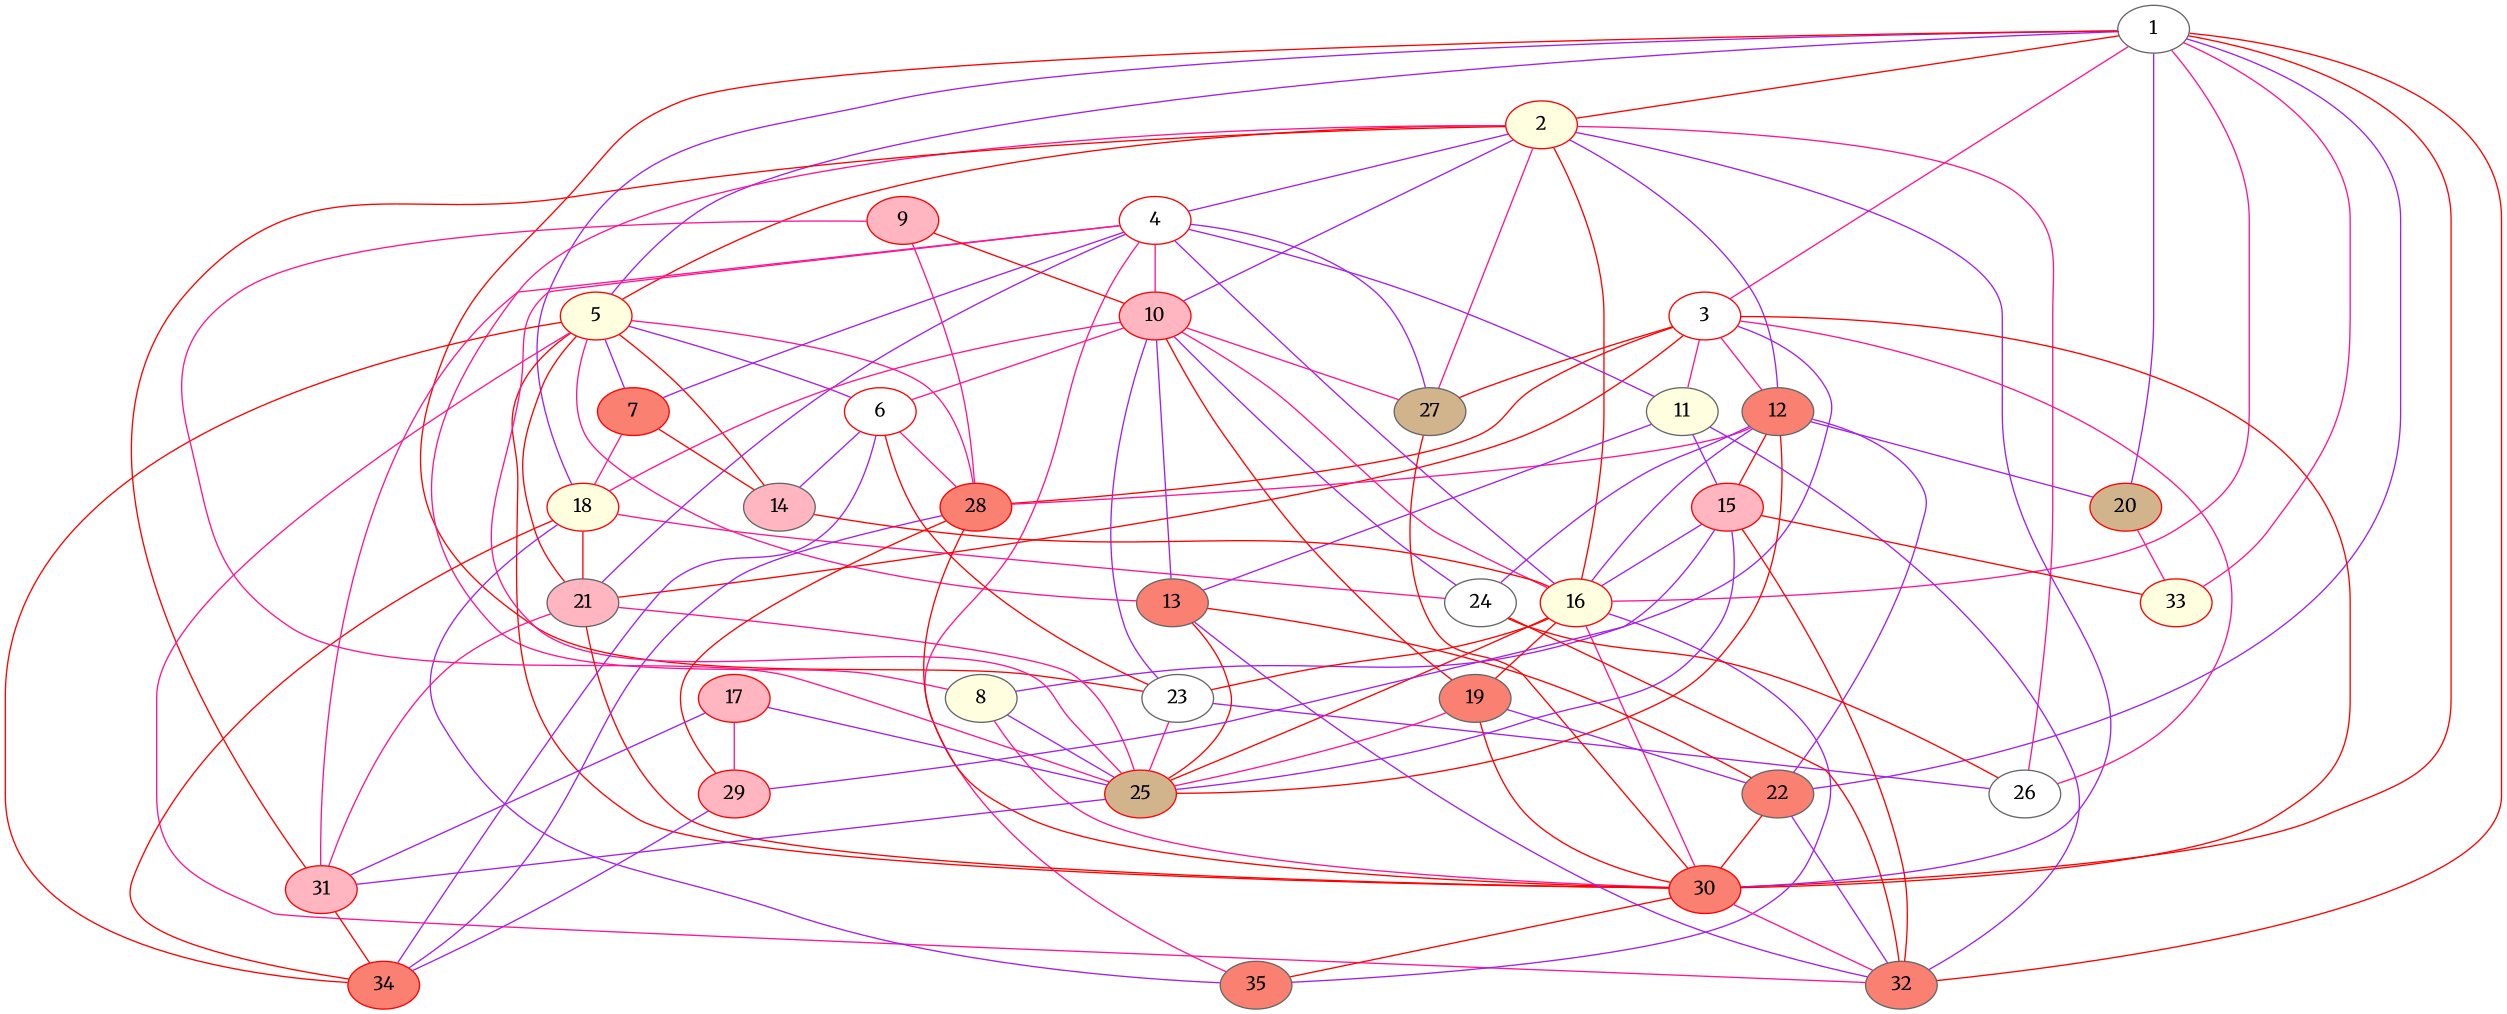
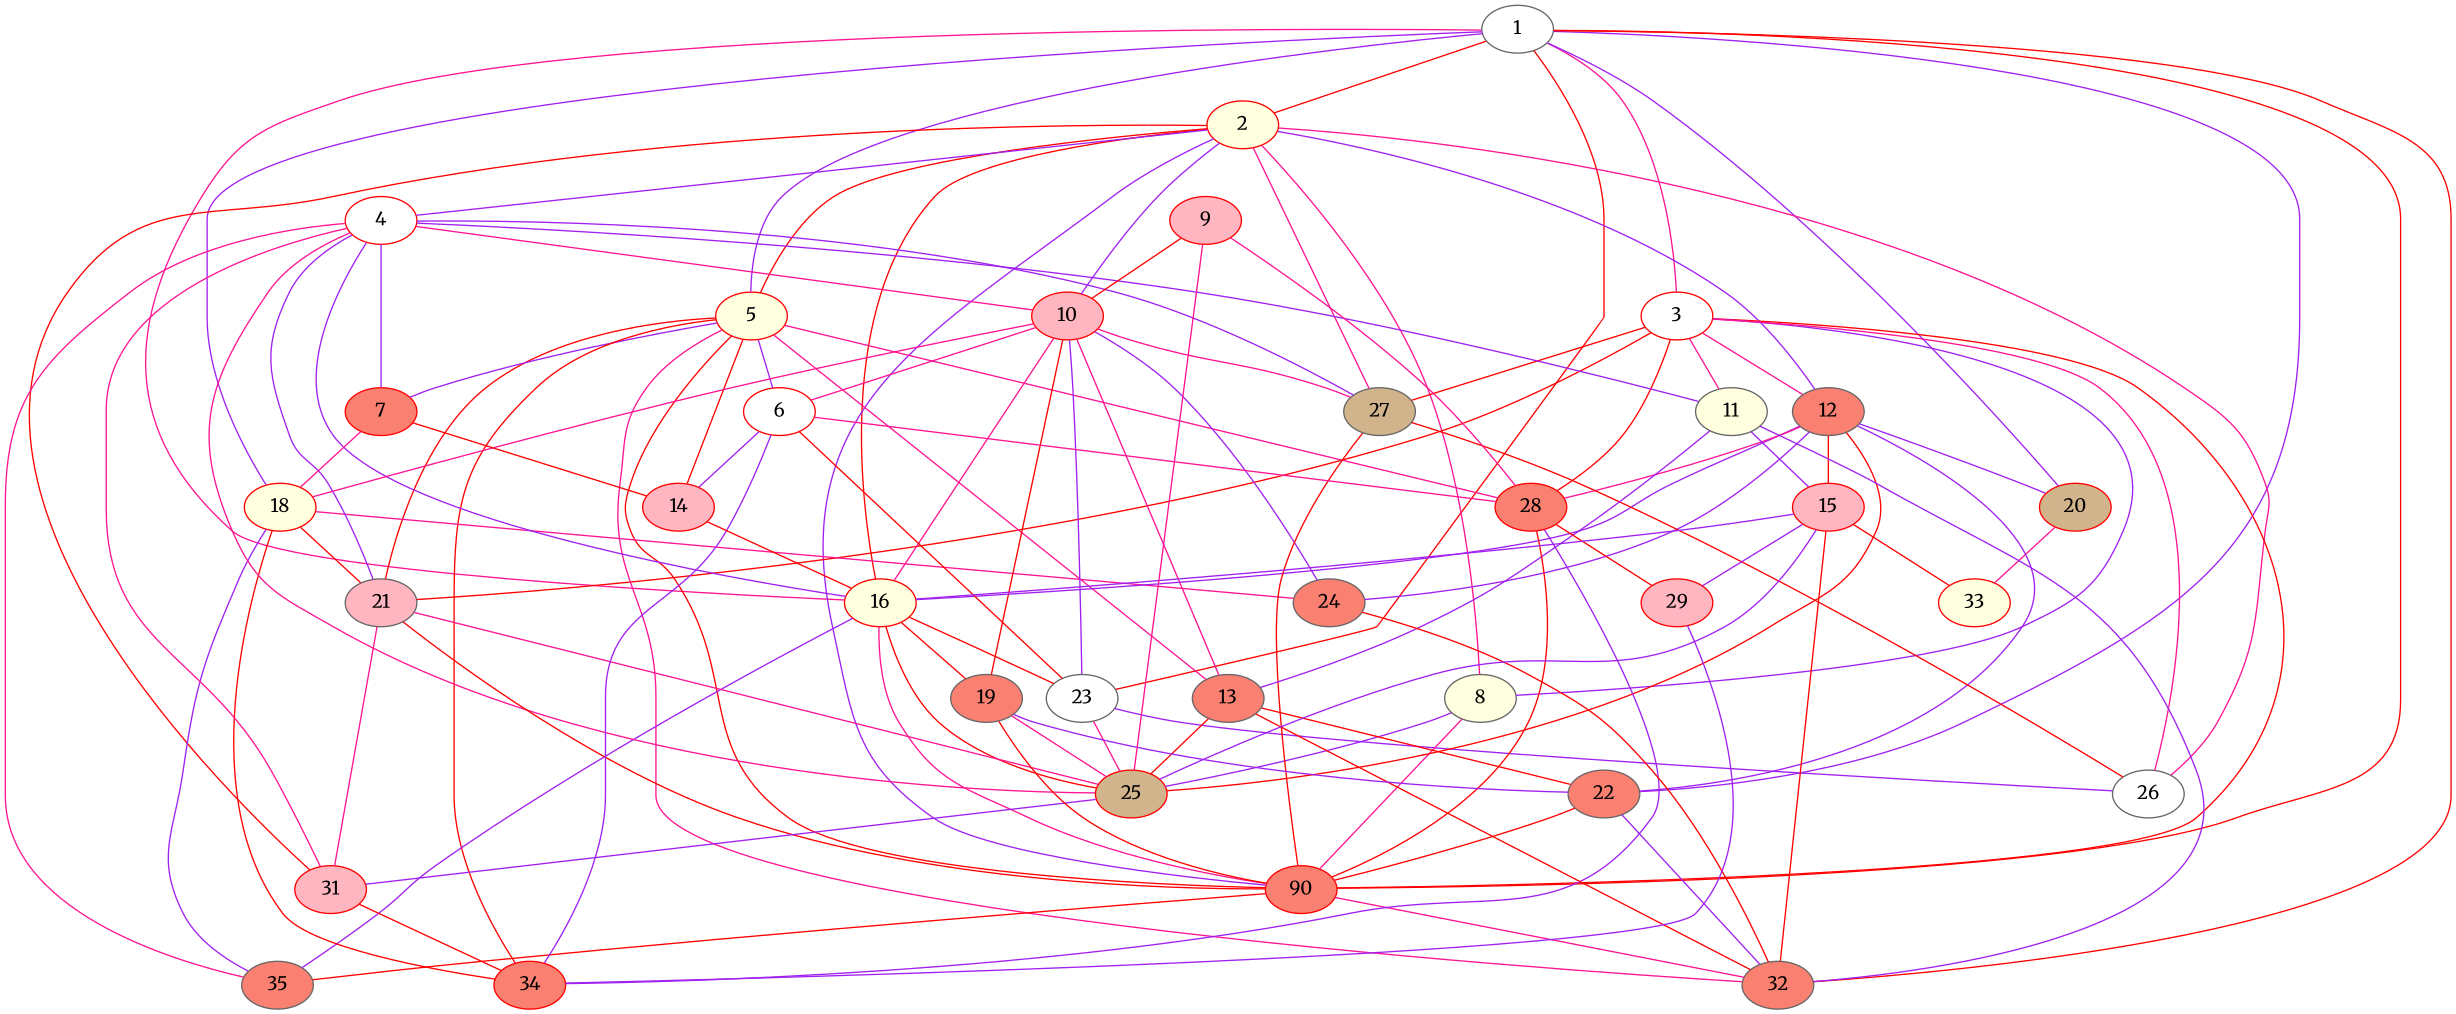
edge "1" -- "33": removed
edge "10" -- "13": color purple -> deeppink
node "14": color gray40 -> red
node "24": fillcolor white -> salmon
edge "24" -- "26": now "27" -- "26"
node "17": removed
edge "13" -- "32": color purple -> red
node "30": label "30" -> "90"
